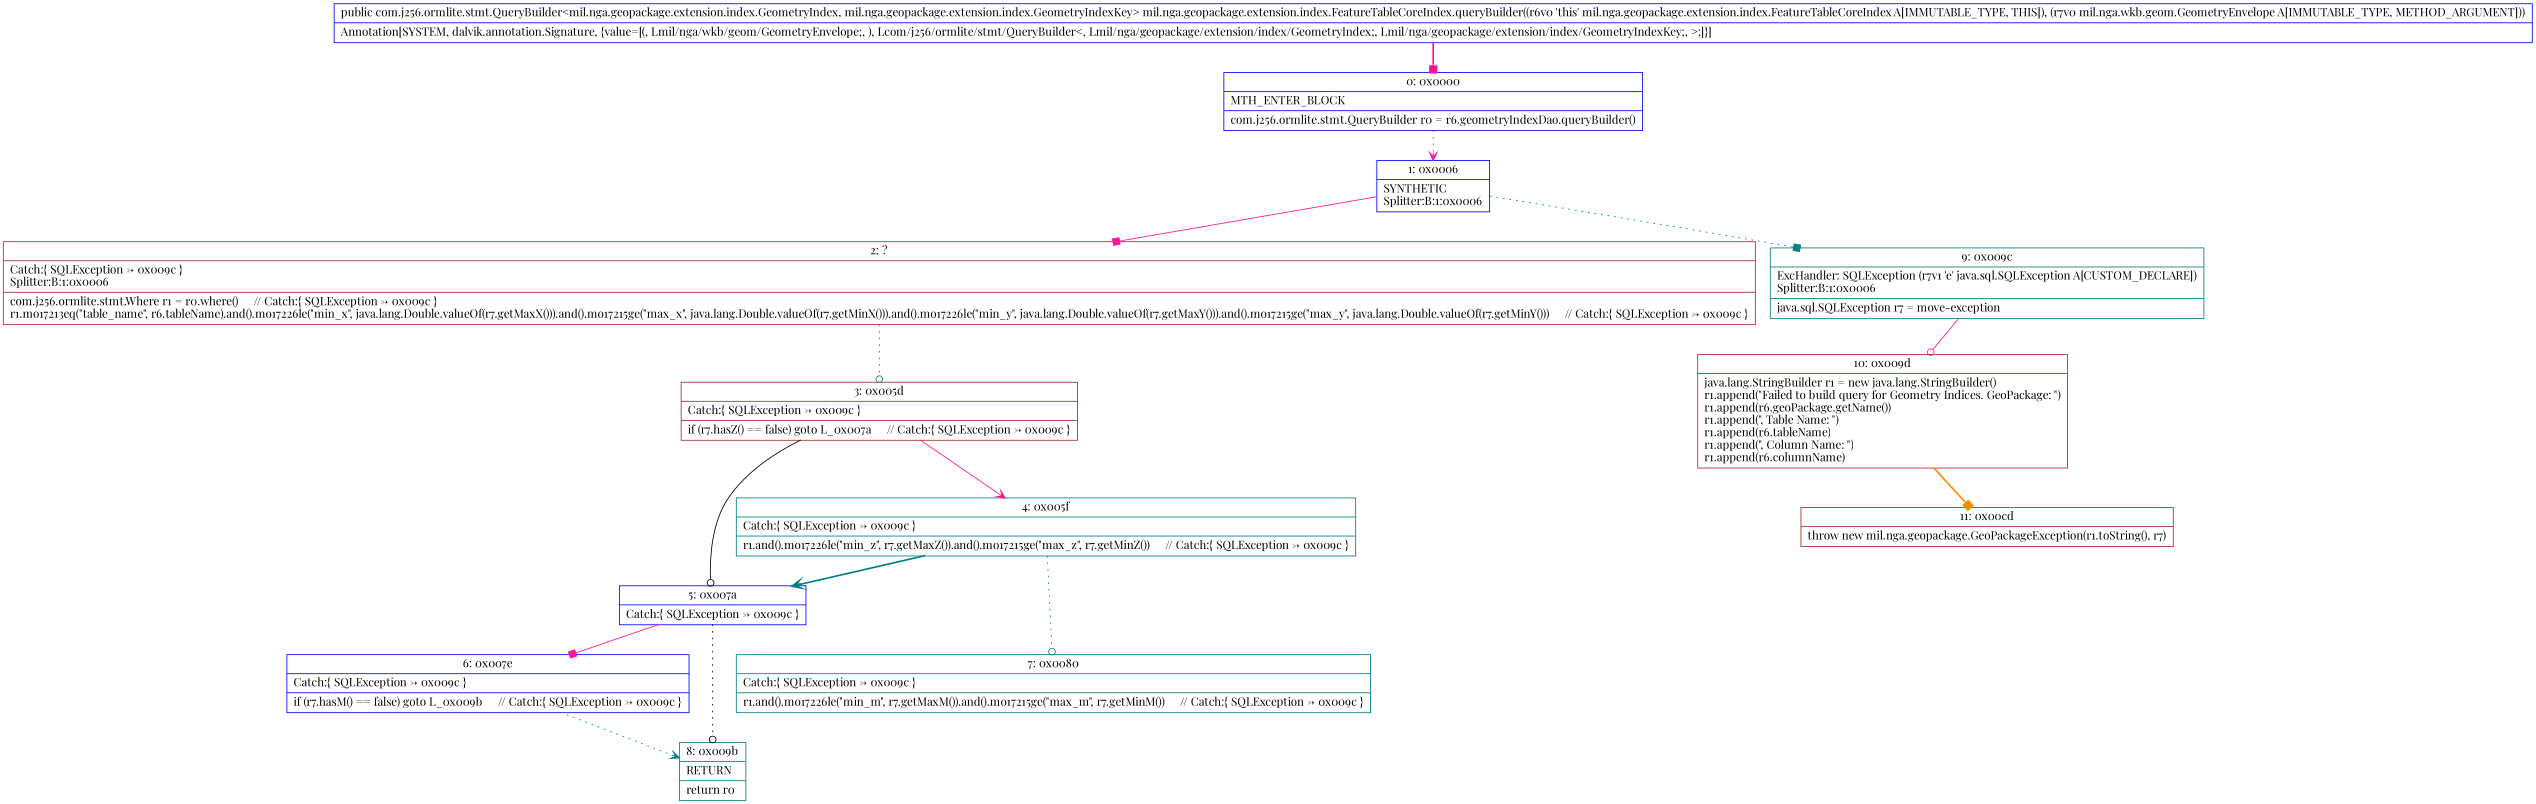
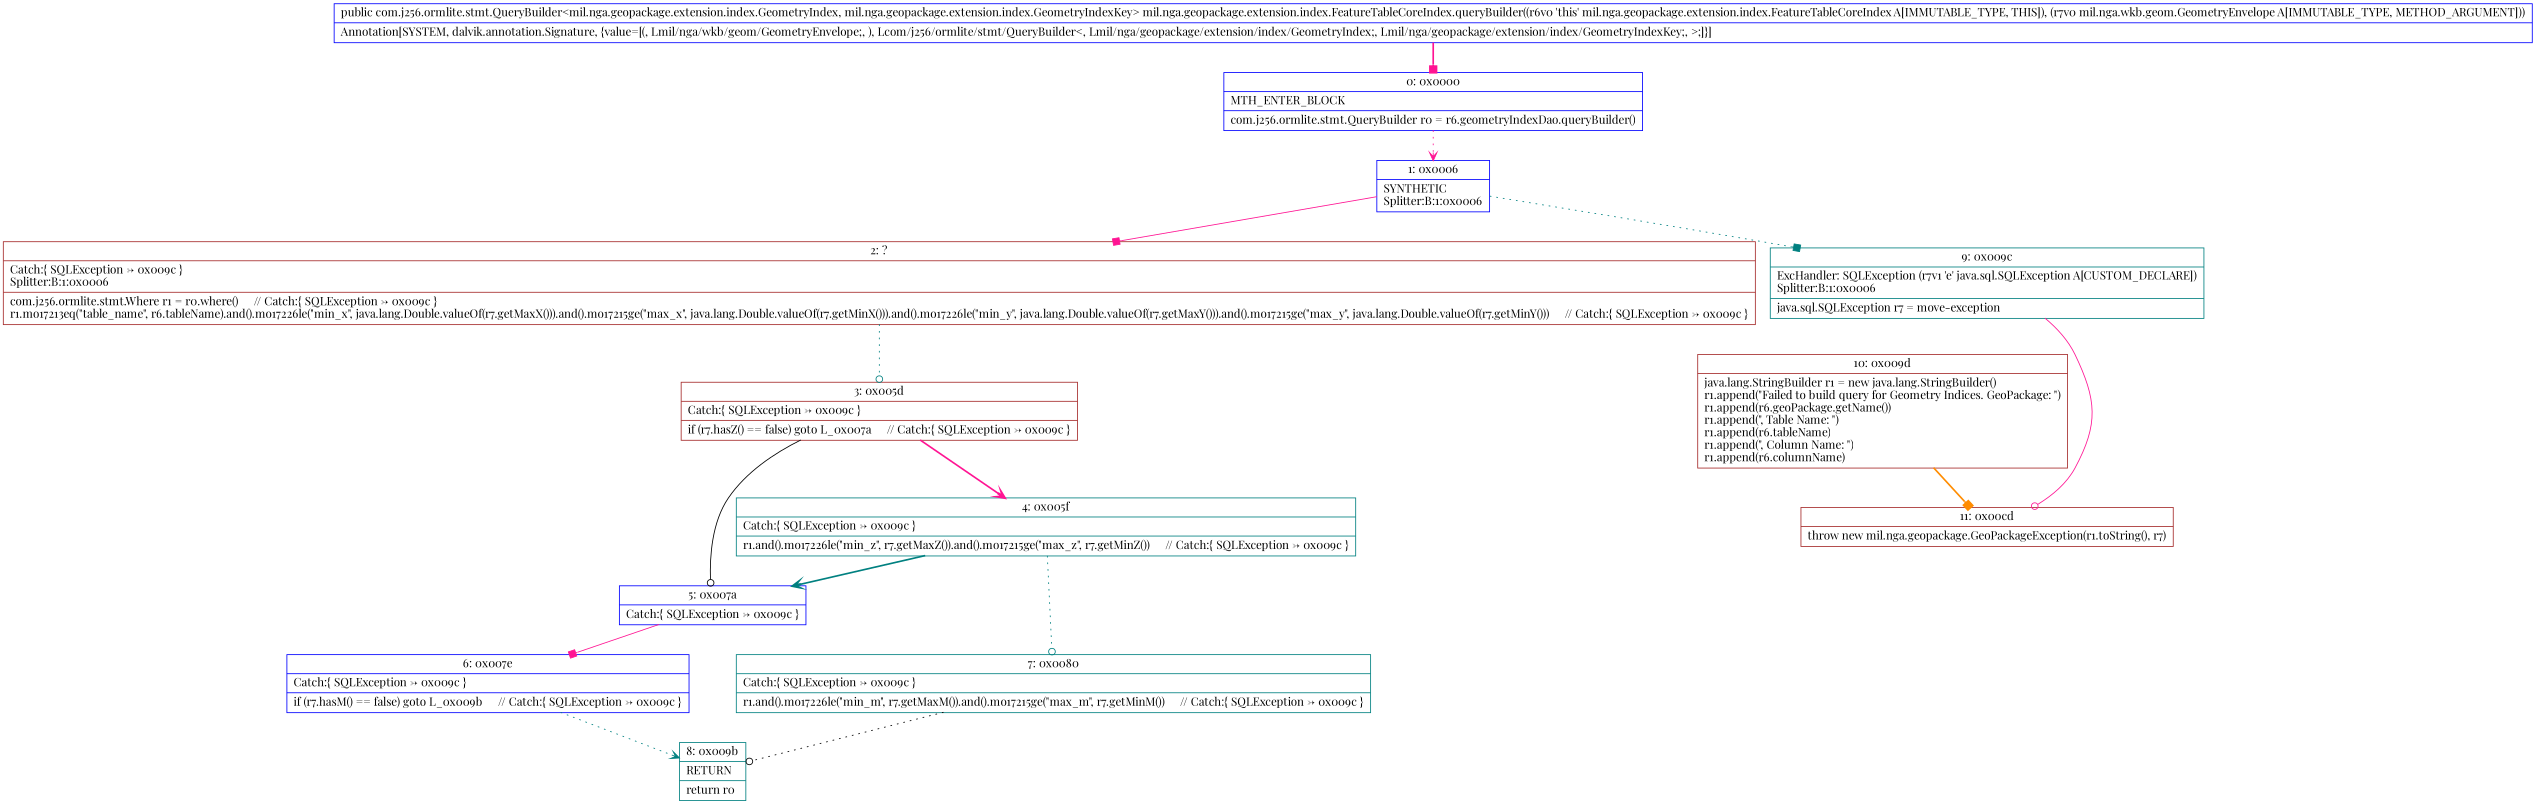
edge "9: 0x009c" -> "10: 0x009d": now "9: 0x009c" -> "11: 0x00cd"
edge "3: 0x005d" -> "4: 0x005f": style solid -> bold
edge "5: 0x007a" -> "8: 0x009b": now "7: 0x0080" -> "8: 0x009b"
